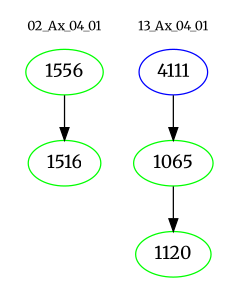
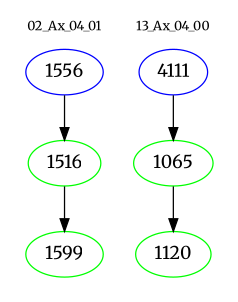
cluster "13_Ax_04_01": label "13_Ax_04_01" -> "13_Ax_04_00"
node "1556": color green -> blue
node "1599": added
